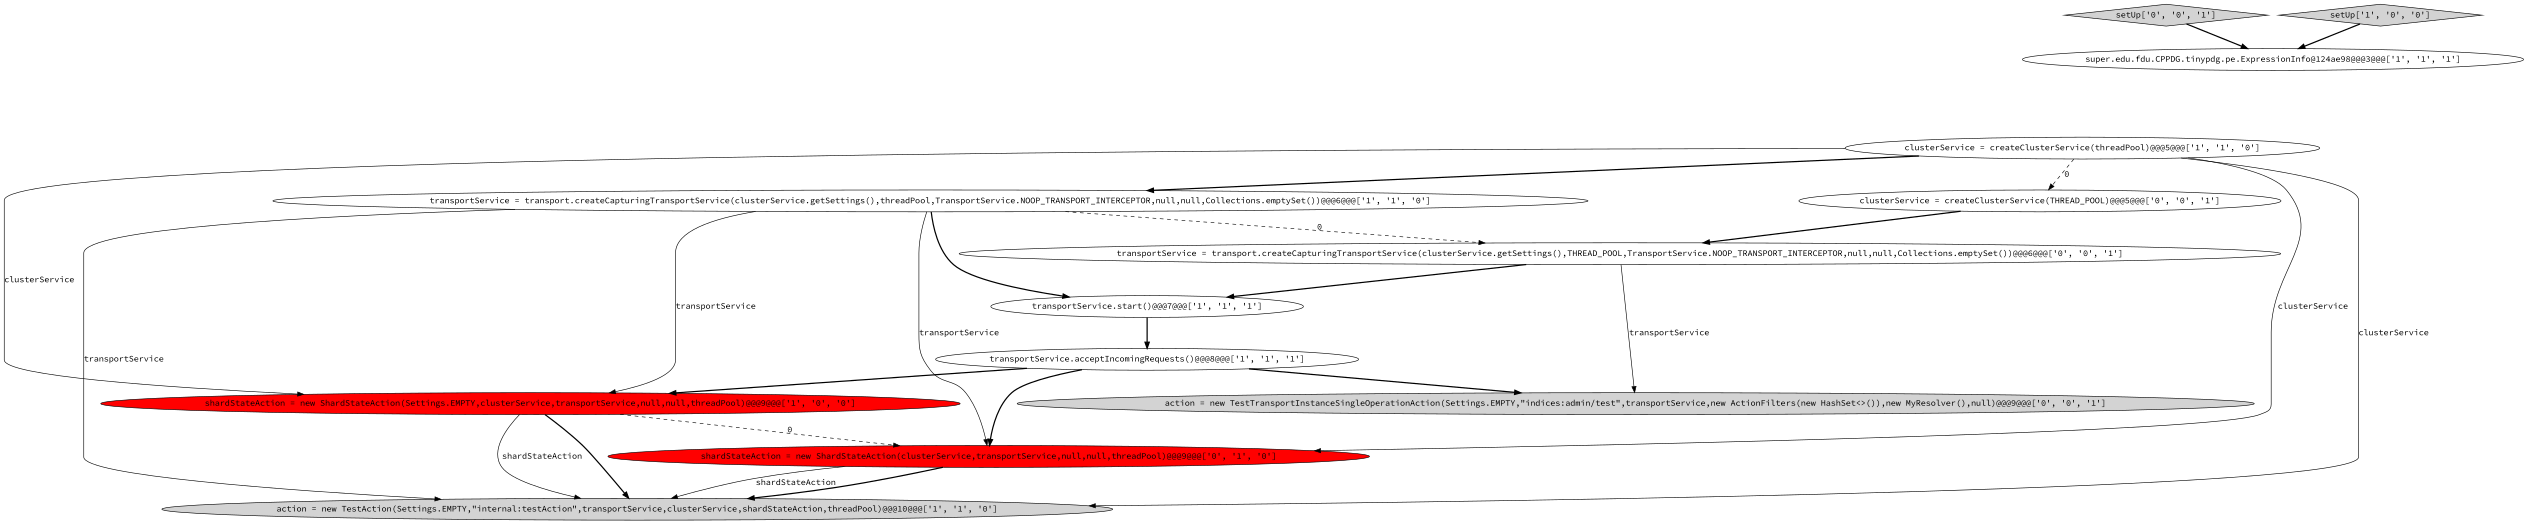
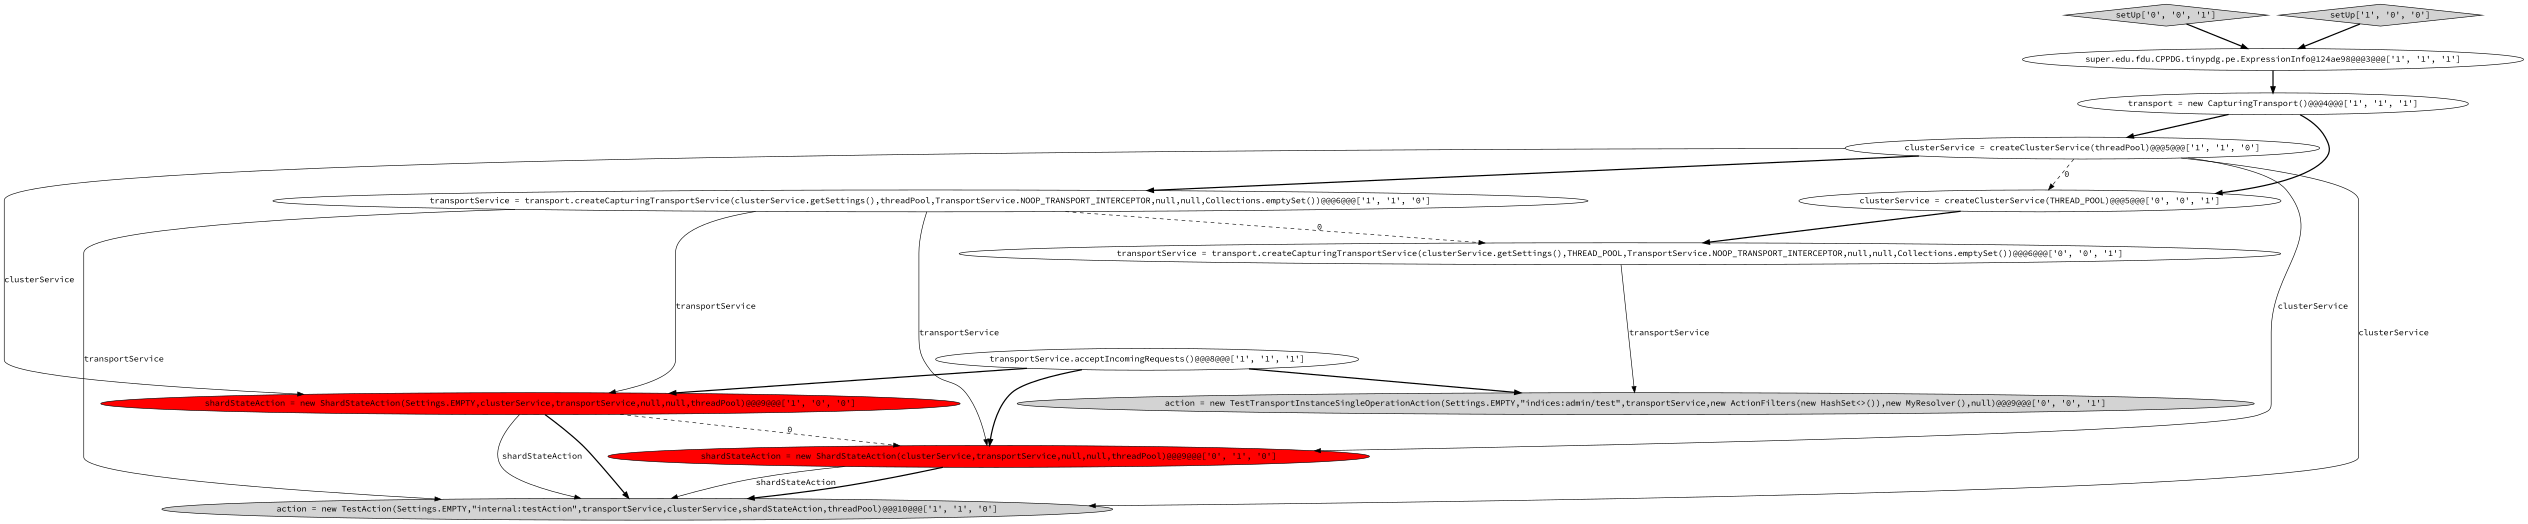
node "transport = new CapturingTransport()@@@4@@@['1', '1', '1']": added
node "transportService.start()@@@7@@@['1', '1', '1']": removed
